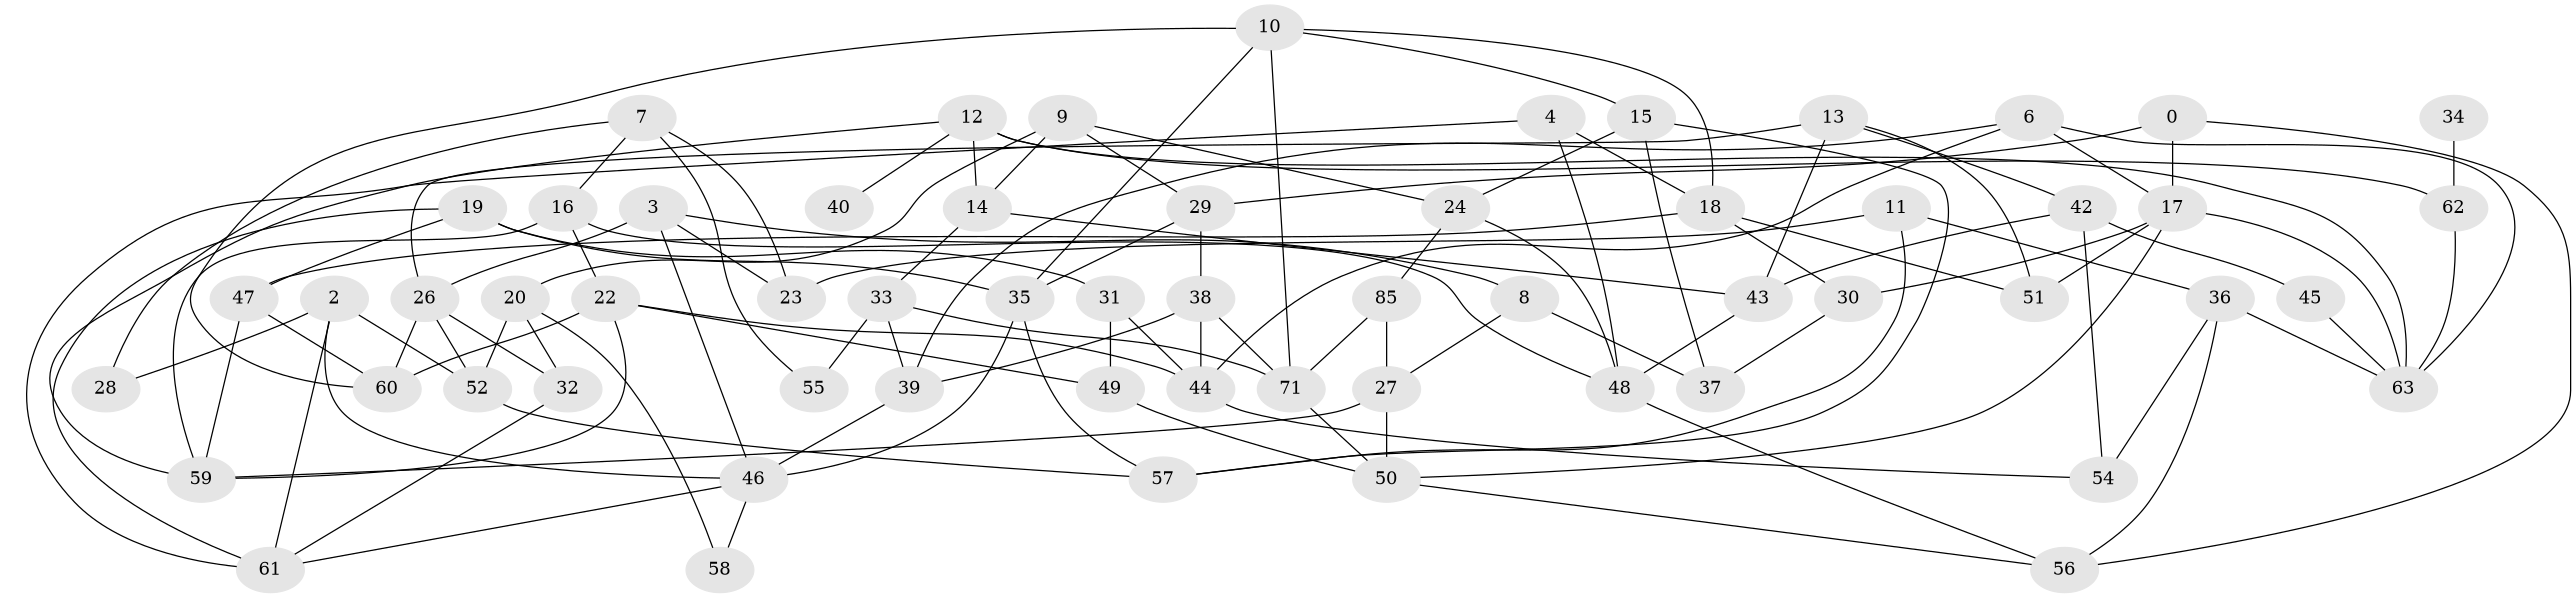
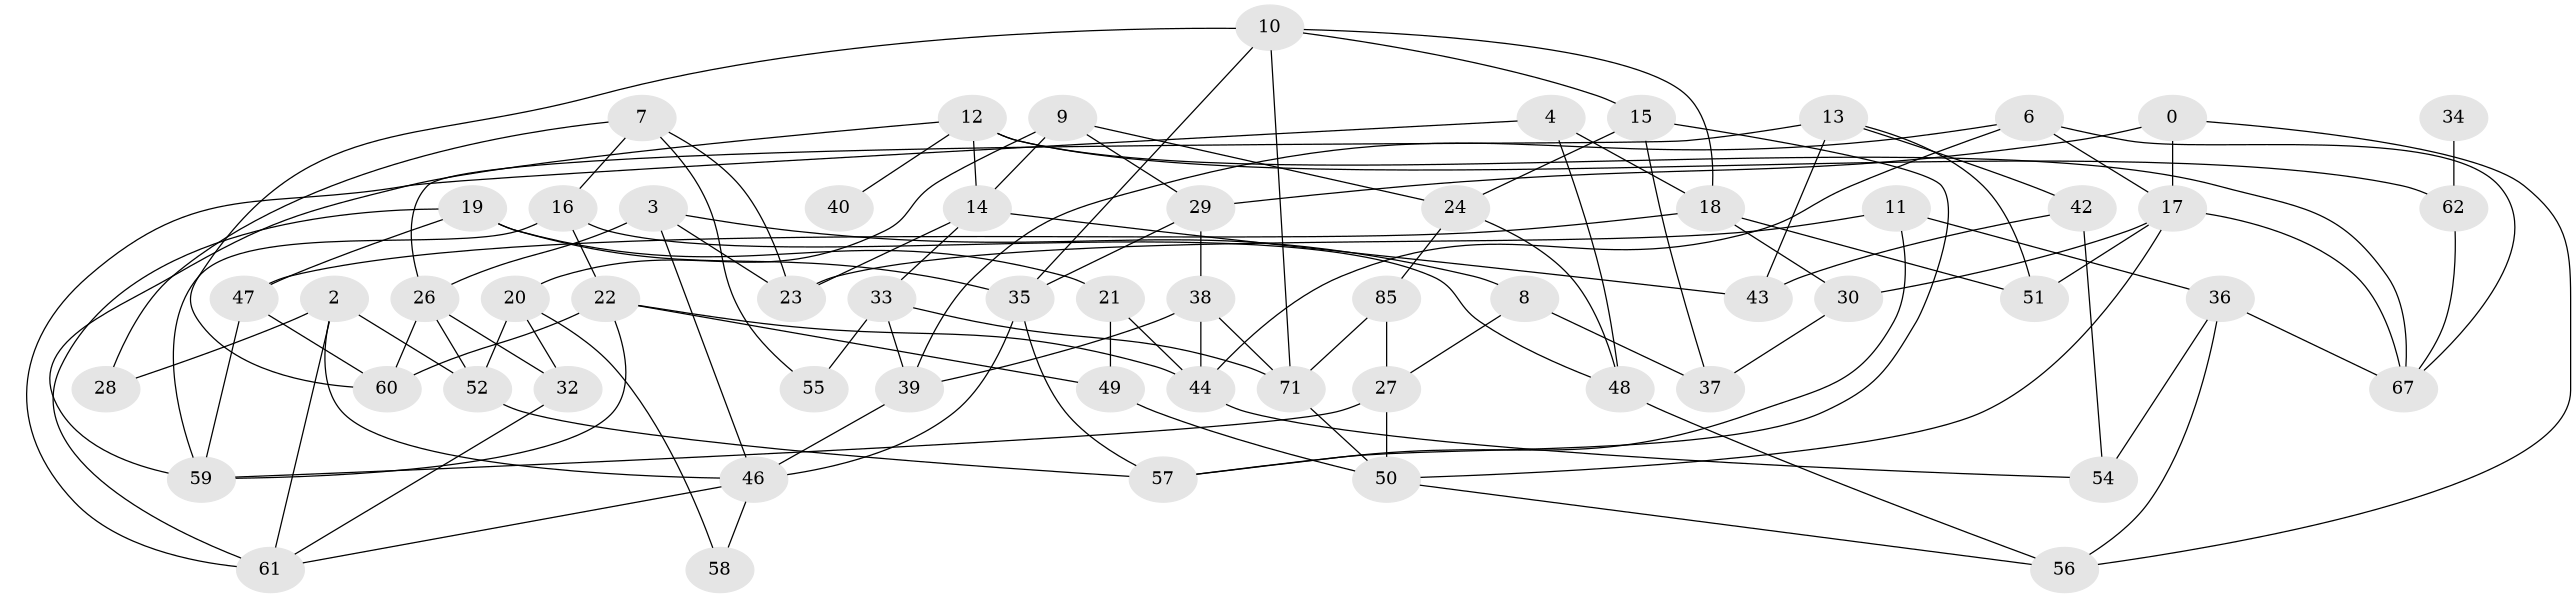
edge "14" -- "23": added
node "31": label "31" -> "21"
node "45": removed
edge "43" -- "48": removed
node "63": label "63" -> "67"
